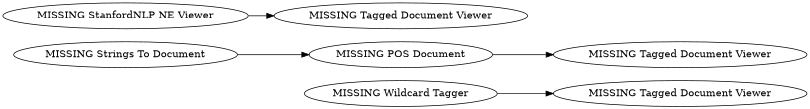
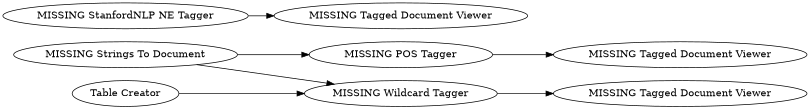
node "MISSING StanfordNLP NE Viewer": label "MISSING StanfordNLP NE Viewer" -> "MISSING StanfordNLP NE Tagger"
node "MISSING POS Document": label "MISSING POS Document" -> "MISSING POS Tagger"
edge "MISSING Strings To Document" -> "MISSING Wildcard Tagger": added
node "Table Creator": added
